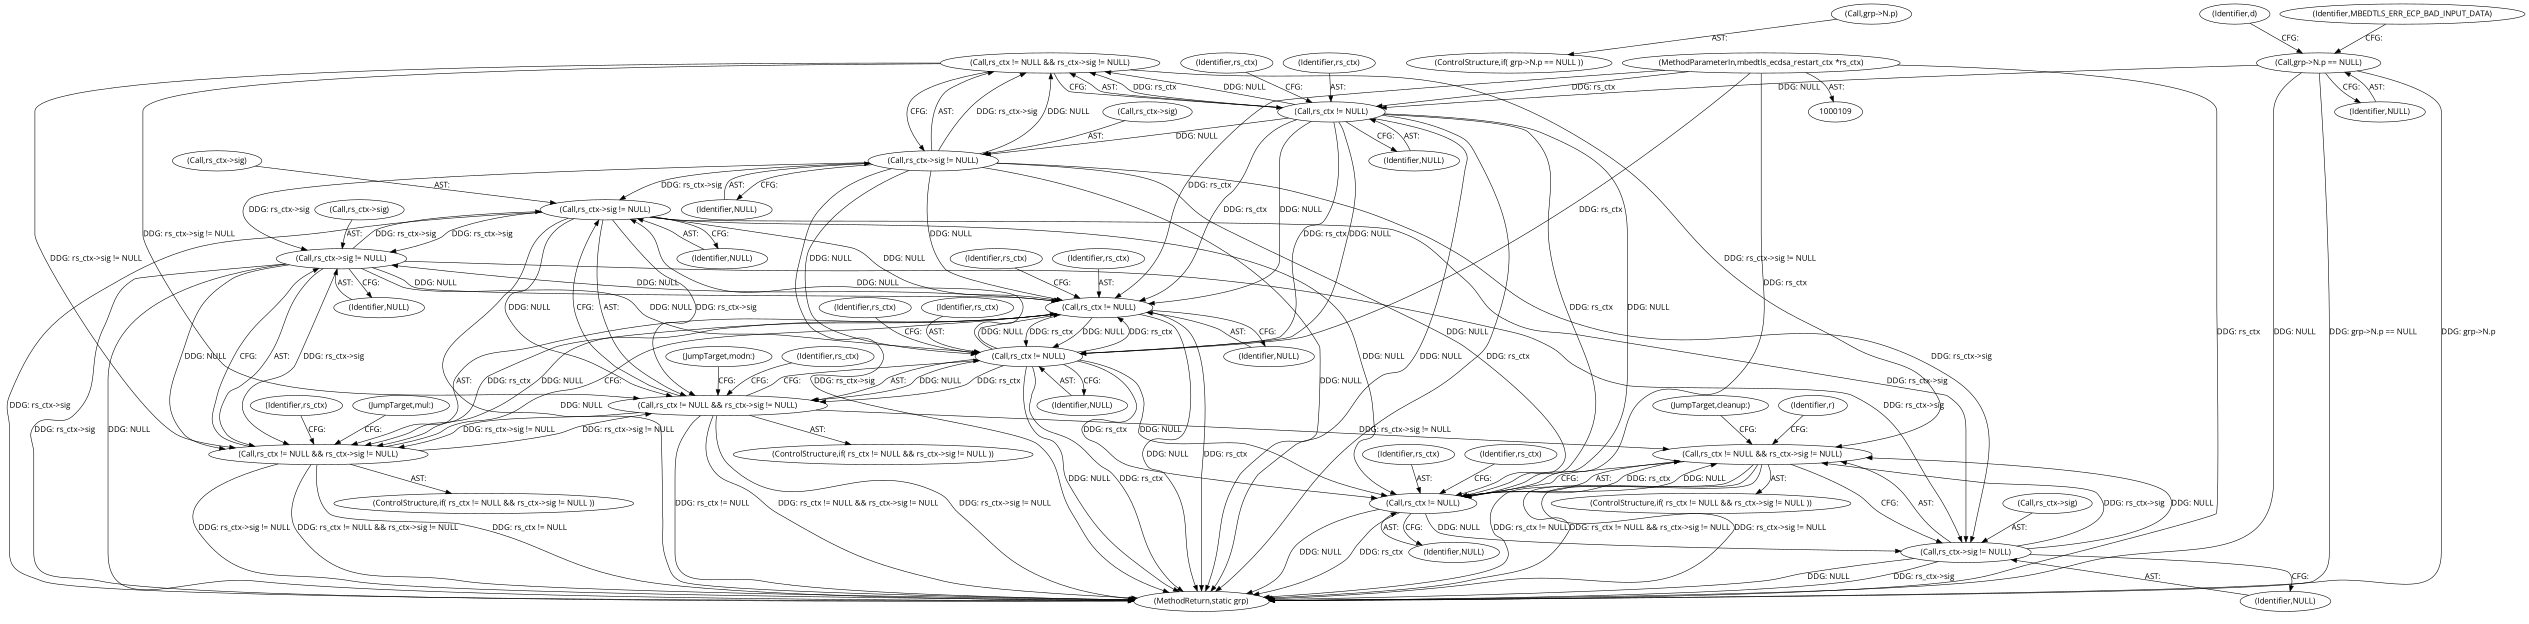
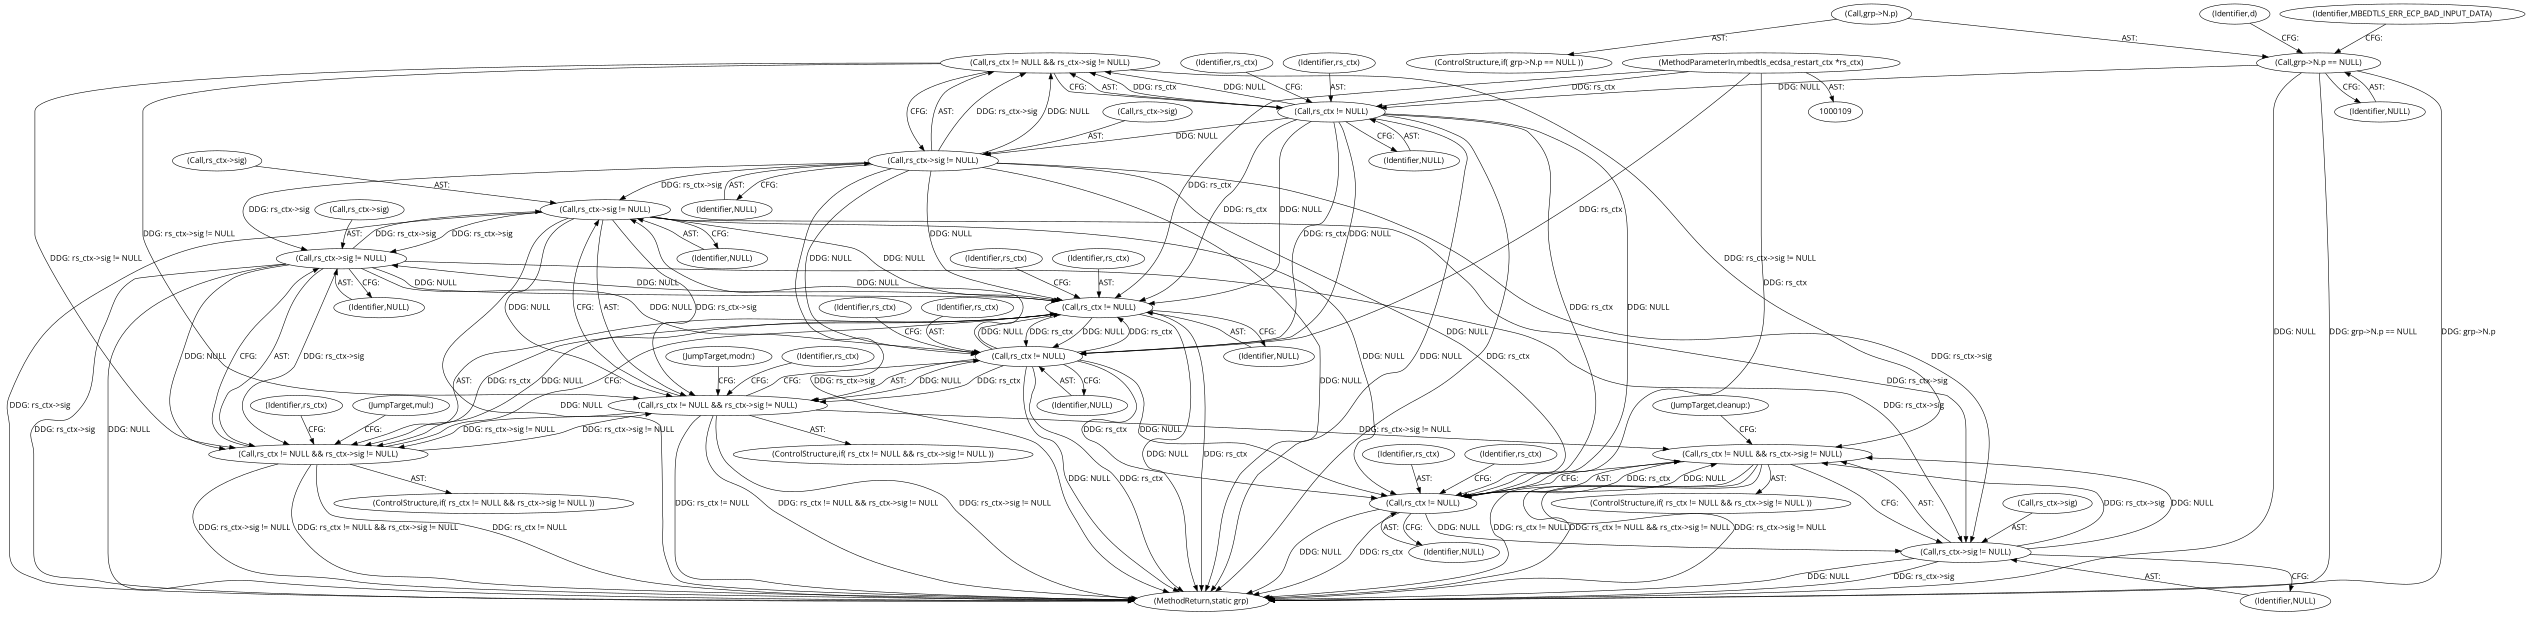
edge "(Call,grp->N.p)" -> "(Call,grp->N.p == NULL)": added, label "AST:"
node "(Identifier,r)": removed
edge "(MethodParameterIn,mbedtls_ecdsa_restart_ctx *rs_ctx)" -> "(MethodReturn,static grp)": removed, label "DDG: rs_ctx"
